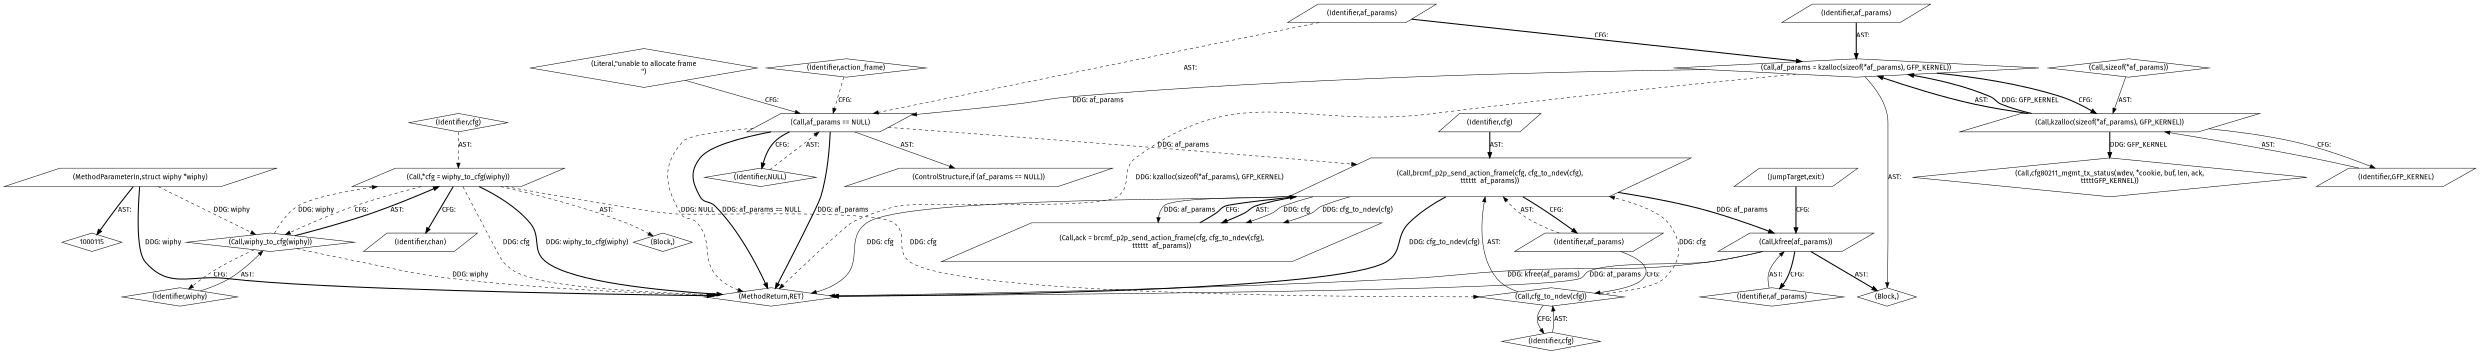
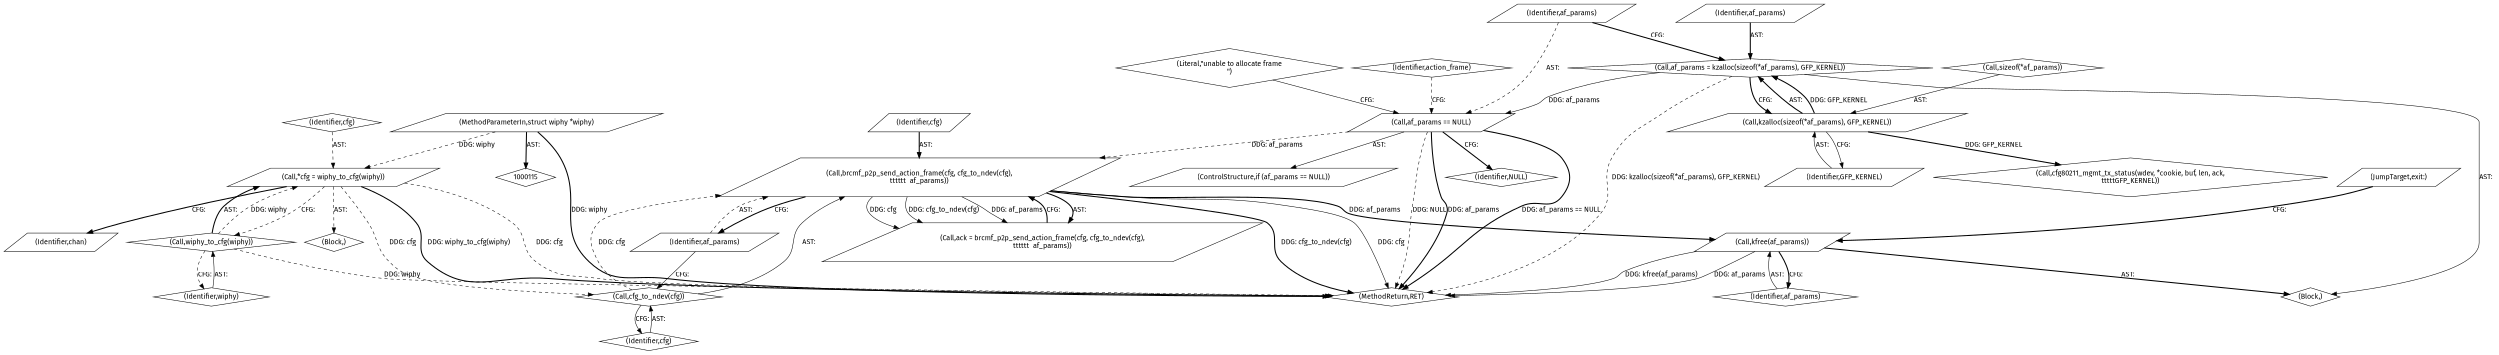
edge "(Identifier,NULL)" -> "(Call,af_params == NULL)": removed, label "AST:"
edge "(MethodParameterIn,struct wiphy *wiphy)" -> "(Call,wiphy_to_cfg(wiphy))": now "(MethodParameterIn,struct wiphy *wiphy)" -> "(Call,*cfg = wiphy_to_cfg(wiphy))"
